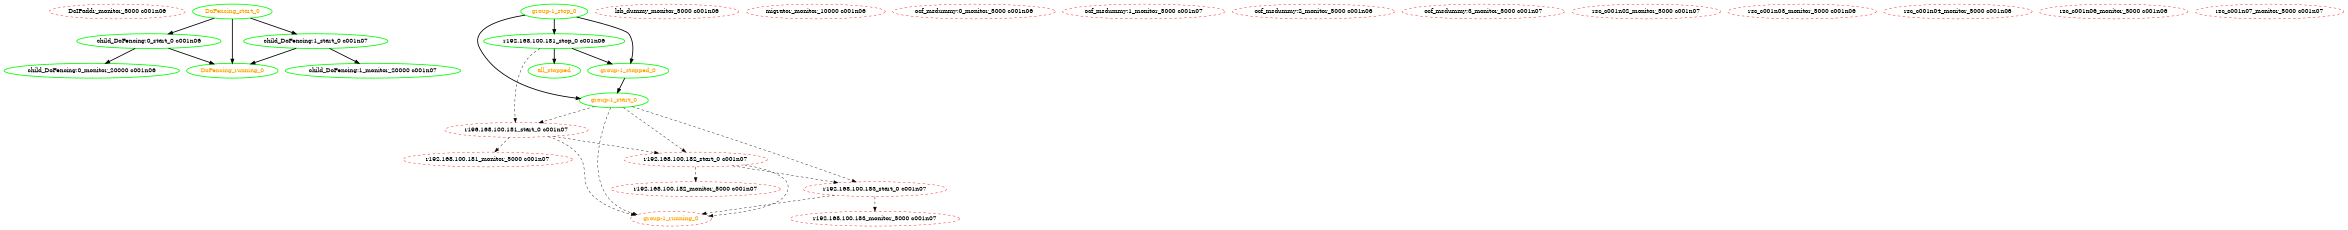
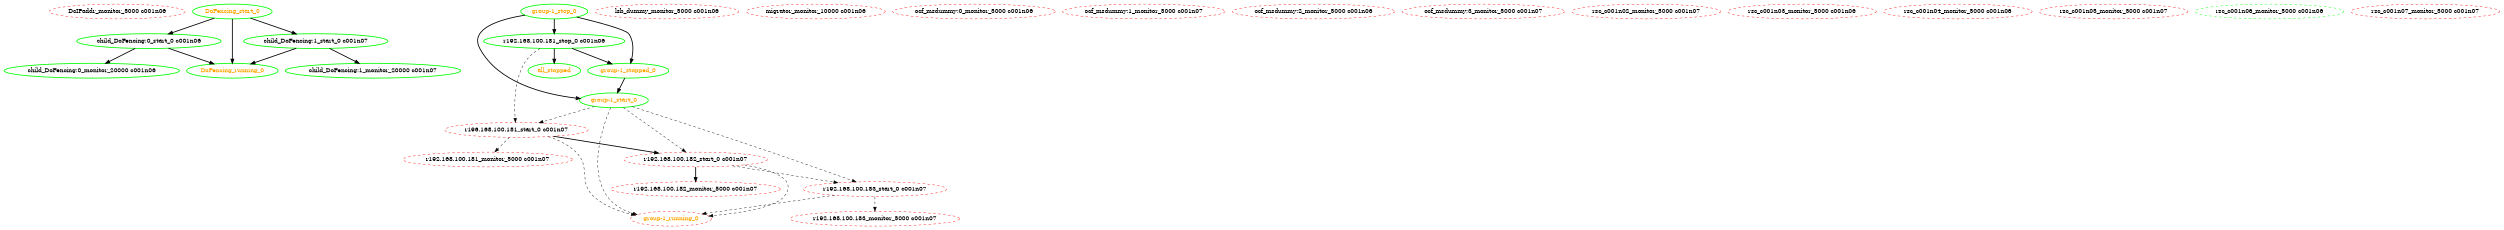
node "rsc_c001n05_monitor_5000 c001n07": added
node "rsc_c001n06_monitor_5000 c001n06": color red -> green
edge "r196.168.100.181_start_0 c001n07" -> "r192.168.100.182_start_0 c001n07": style dashed -> bold
edge "r192.168.100.182_start_0 c001n07" -> "r192.168.100.182_monitor_5000 c001n07": style dashed -> bold
